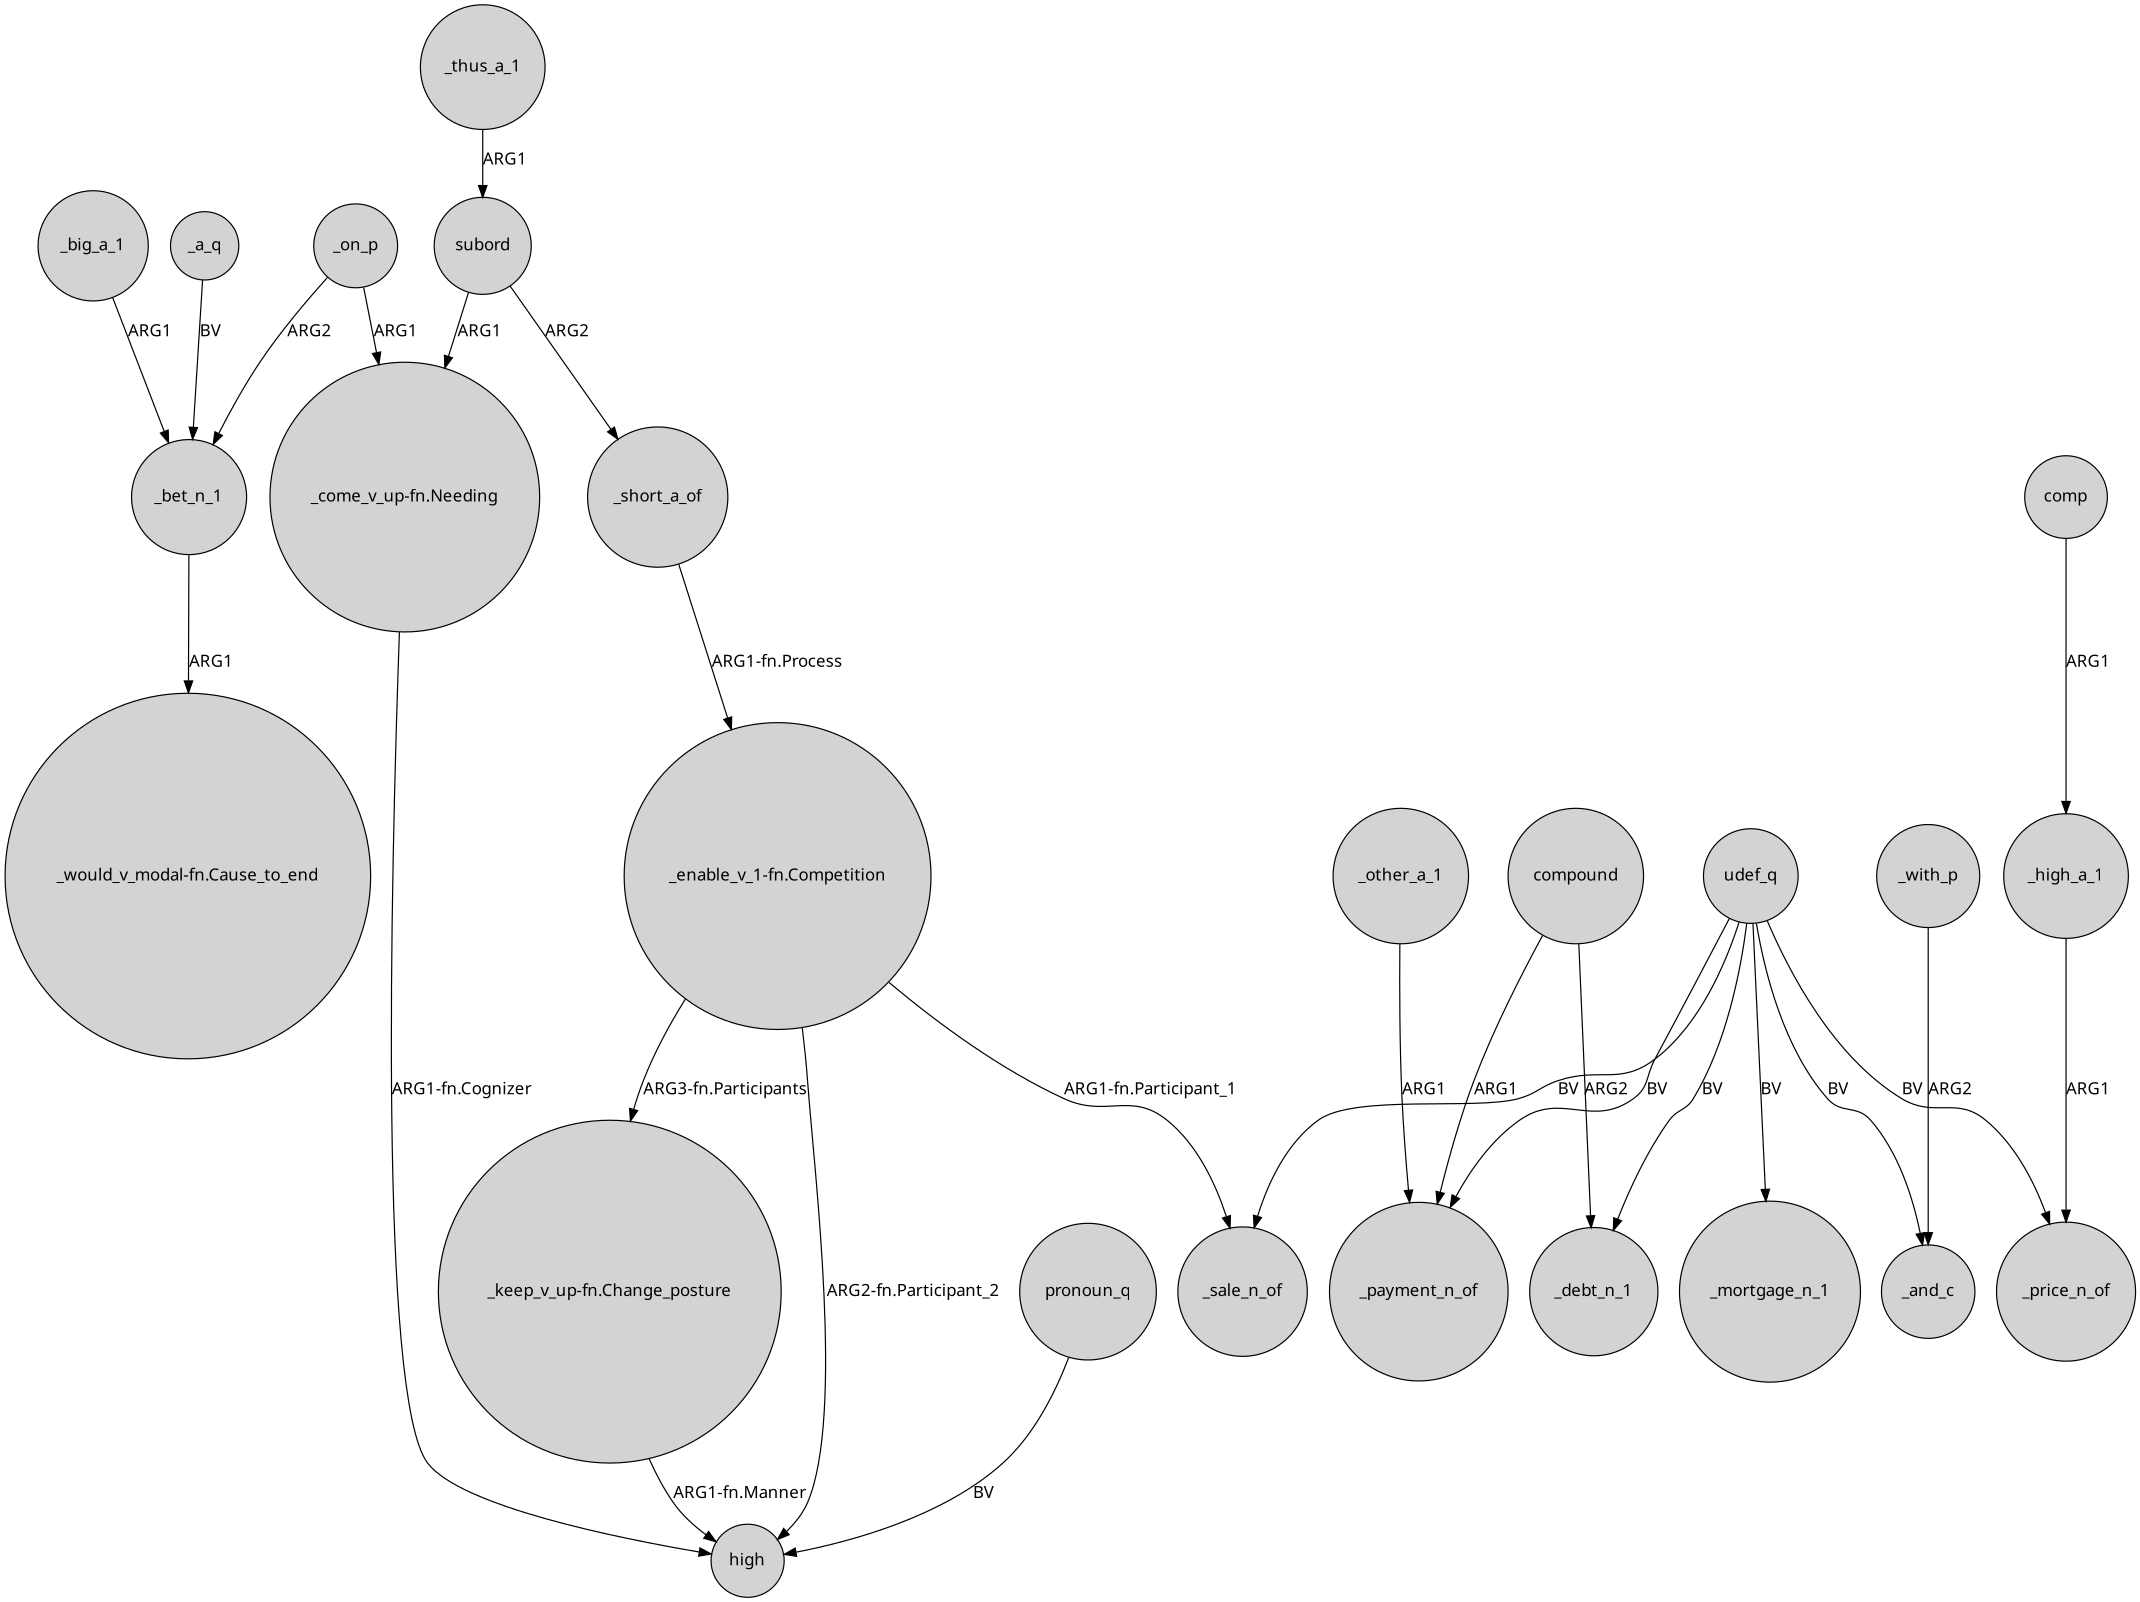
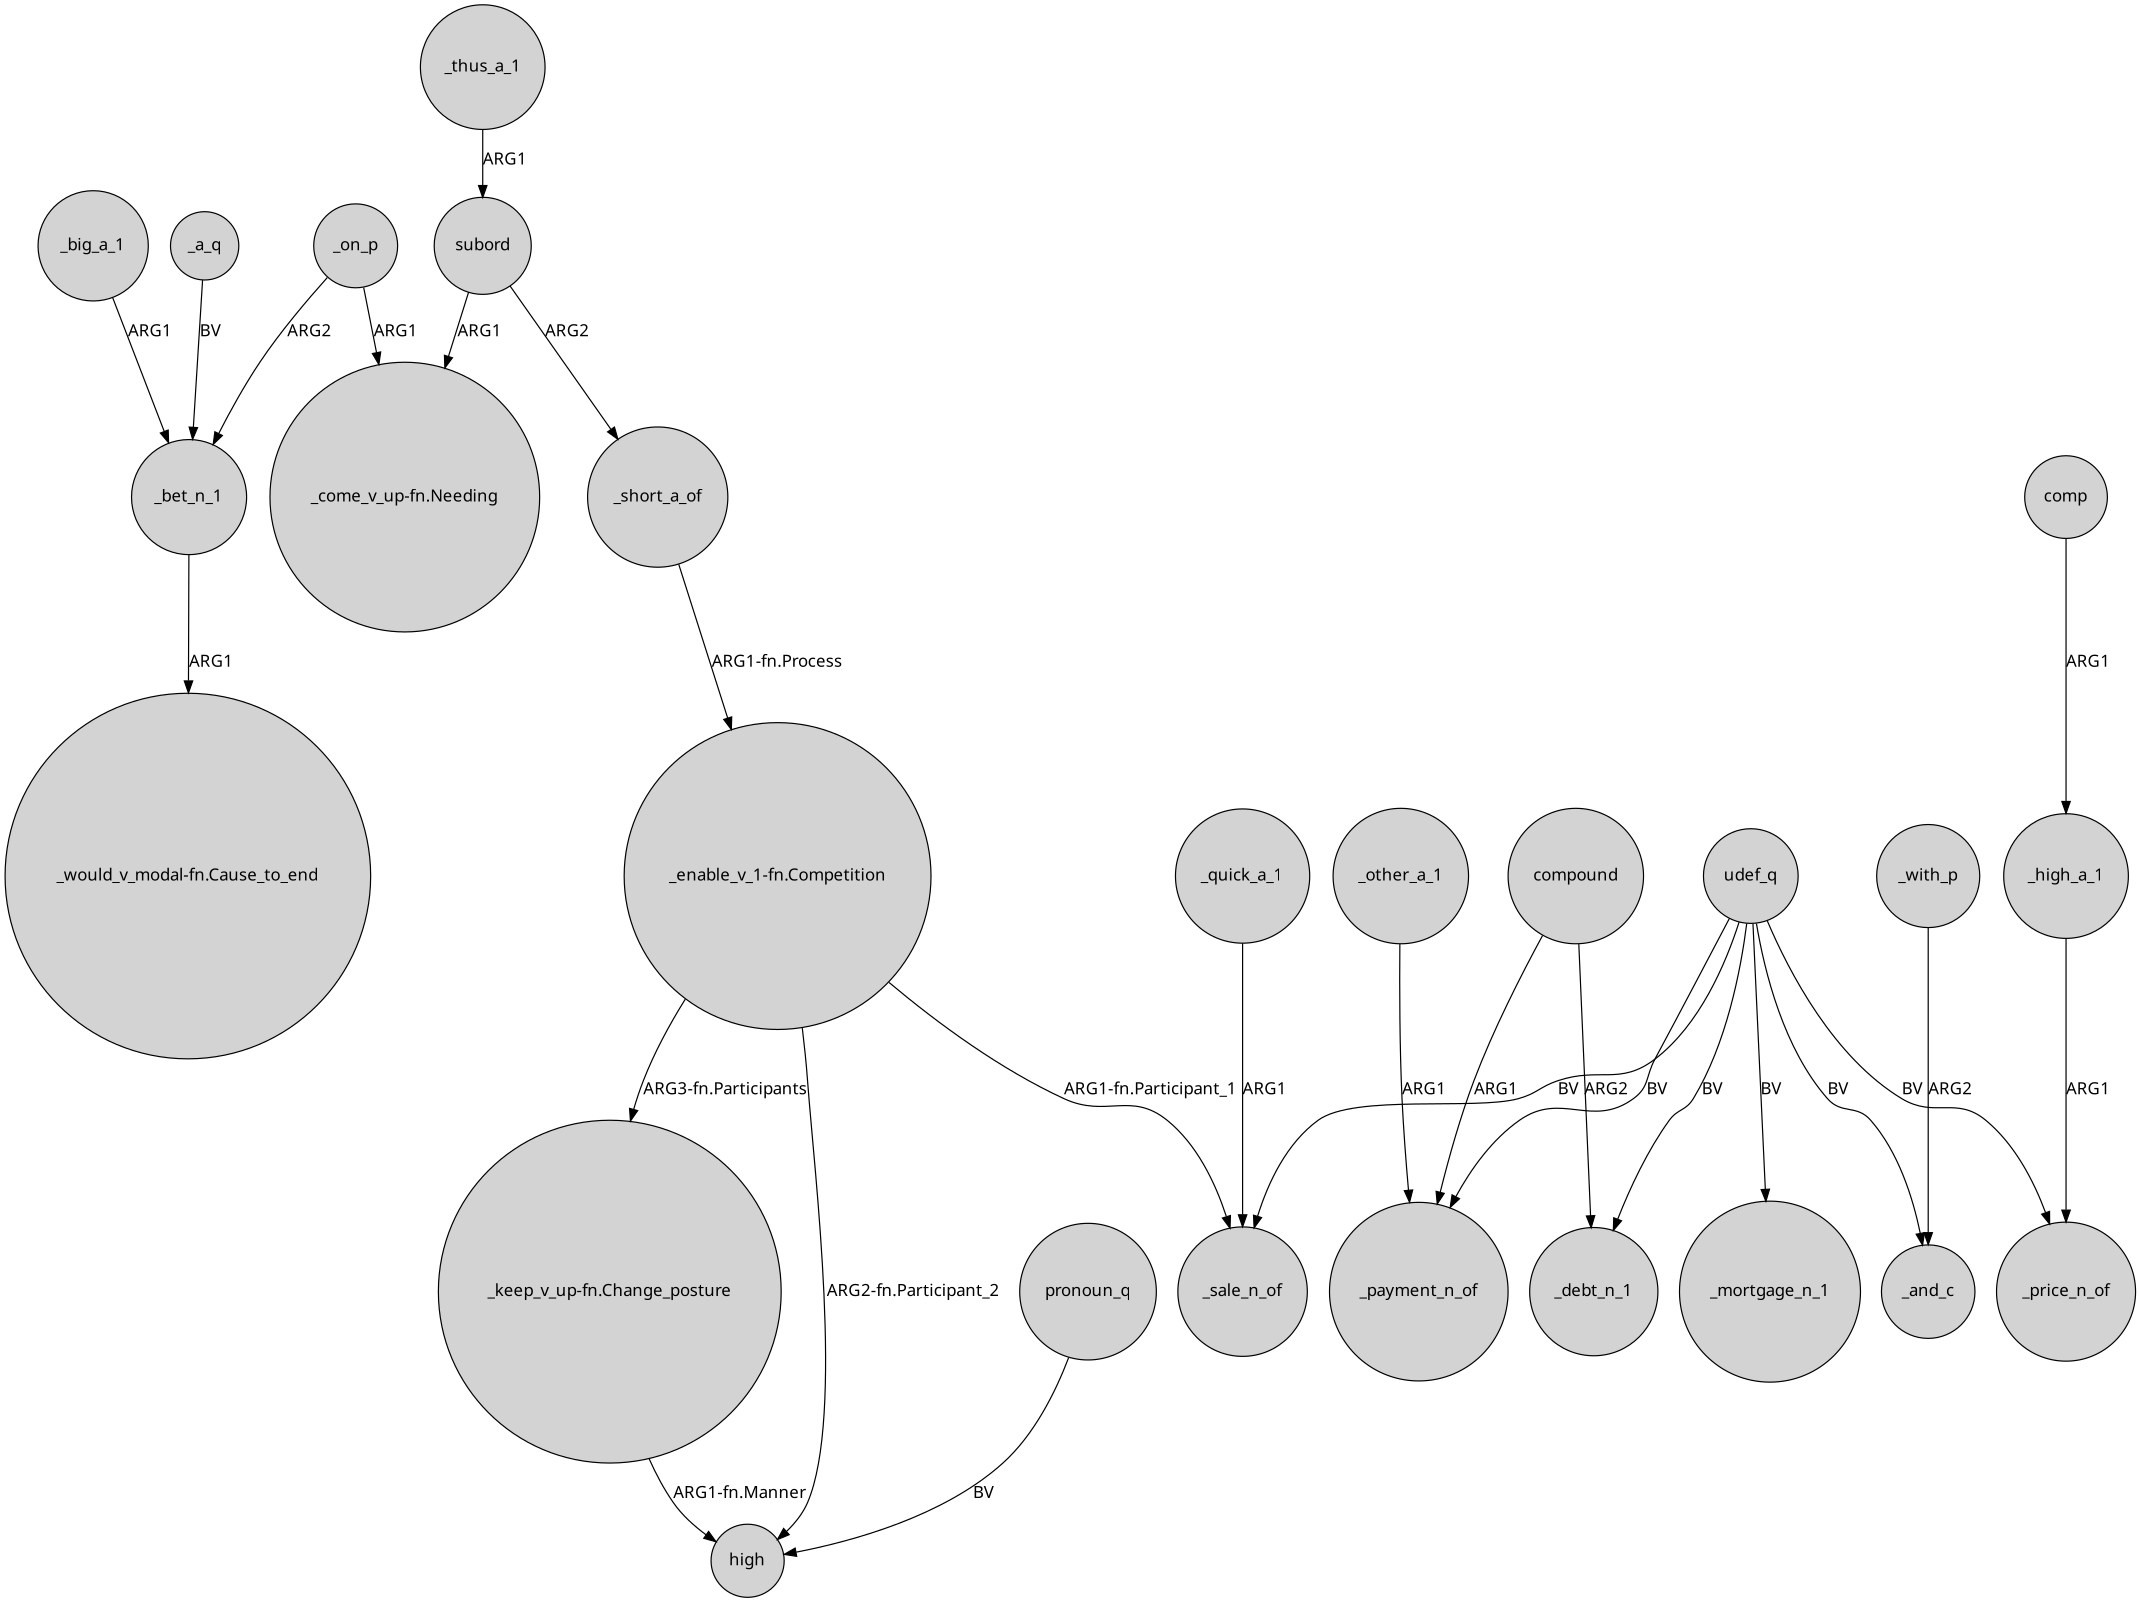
node "_quick_a_1": added
edge "_come_v_up-fn.Needing" -> "high": removed, label "ARG1-fn.Cognizer"
